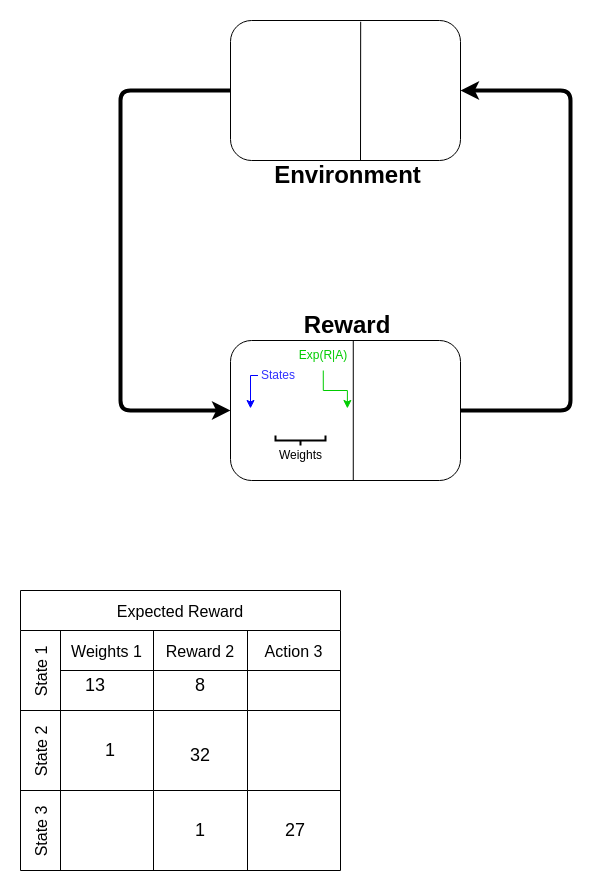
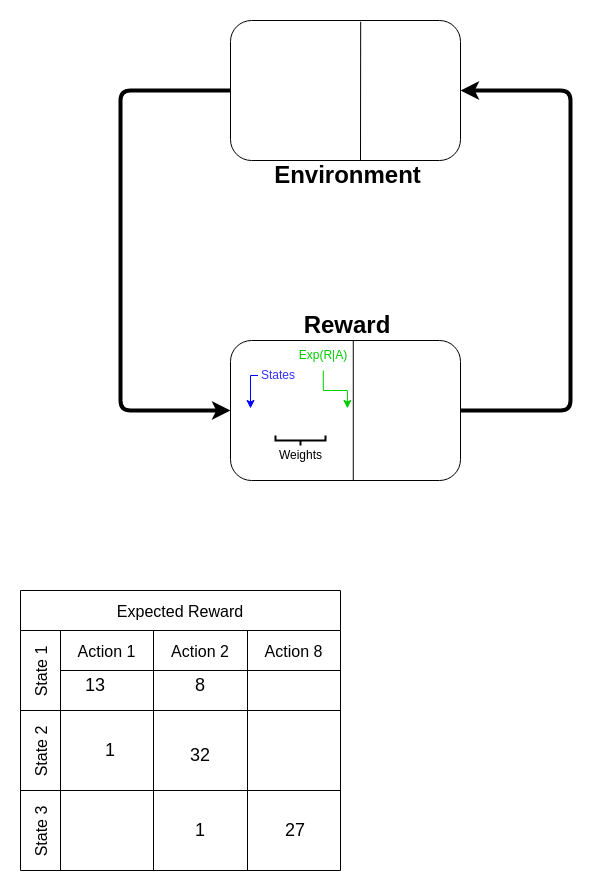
node "Weights 1": label "Weights 1" -> "Action 1"
node "Reward 2": label "Reward 2" -> "Action 2"
node "Action 3": label "Action 3" -> "Action 8"
